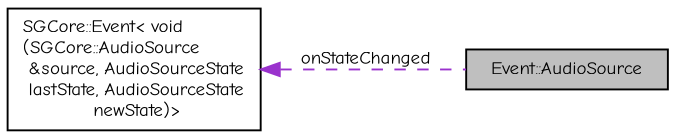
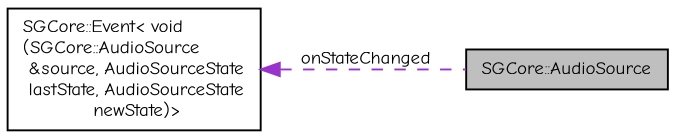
node "Event::AudioSource": label "Event::AudioSource" -> "SGCore::AudioSource"
